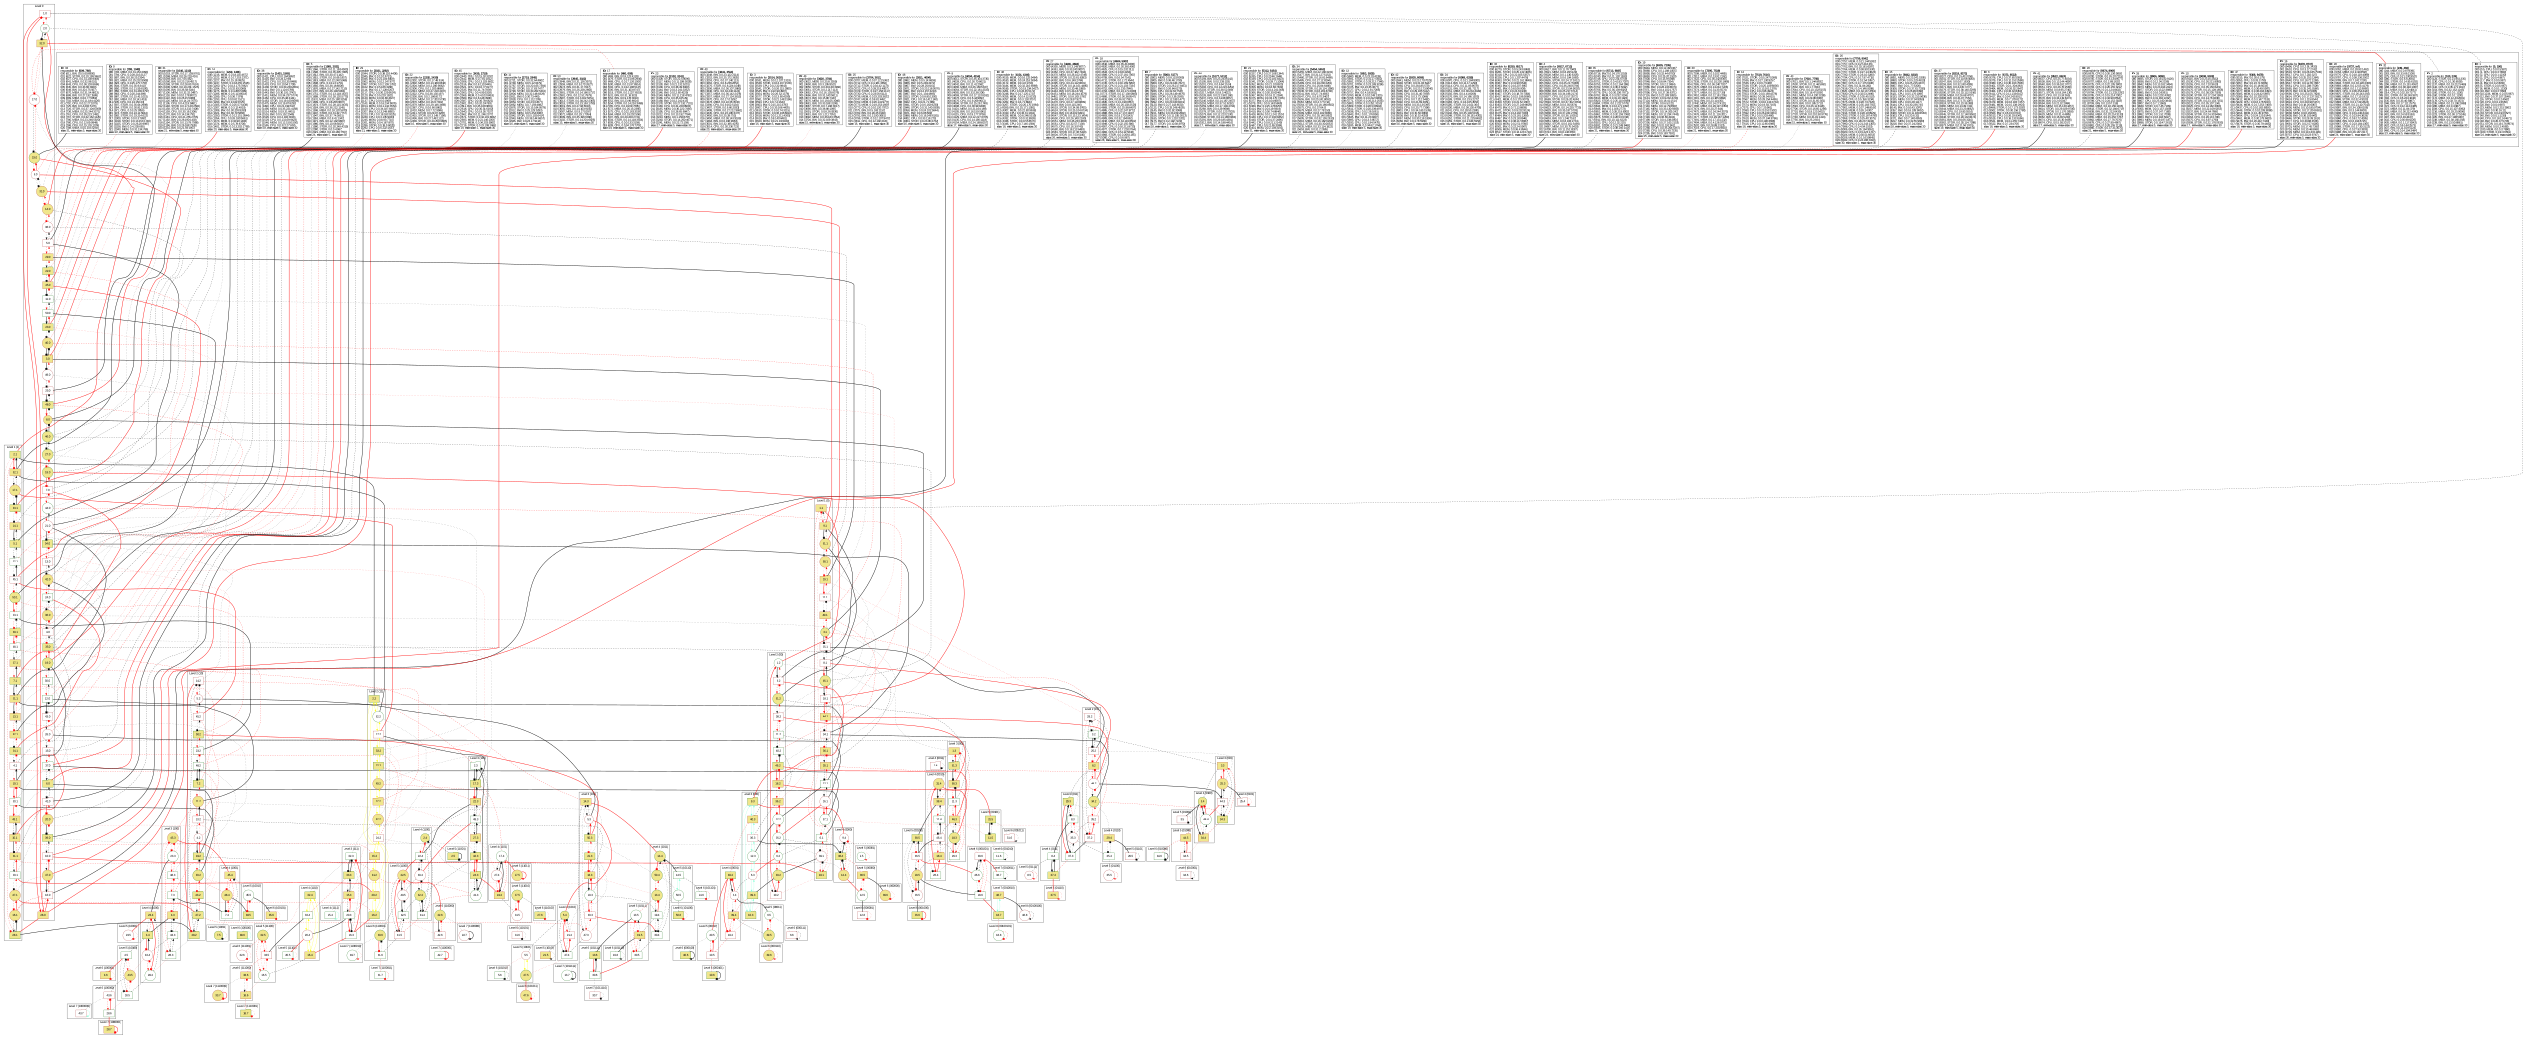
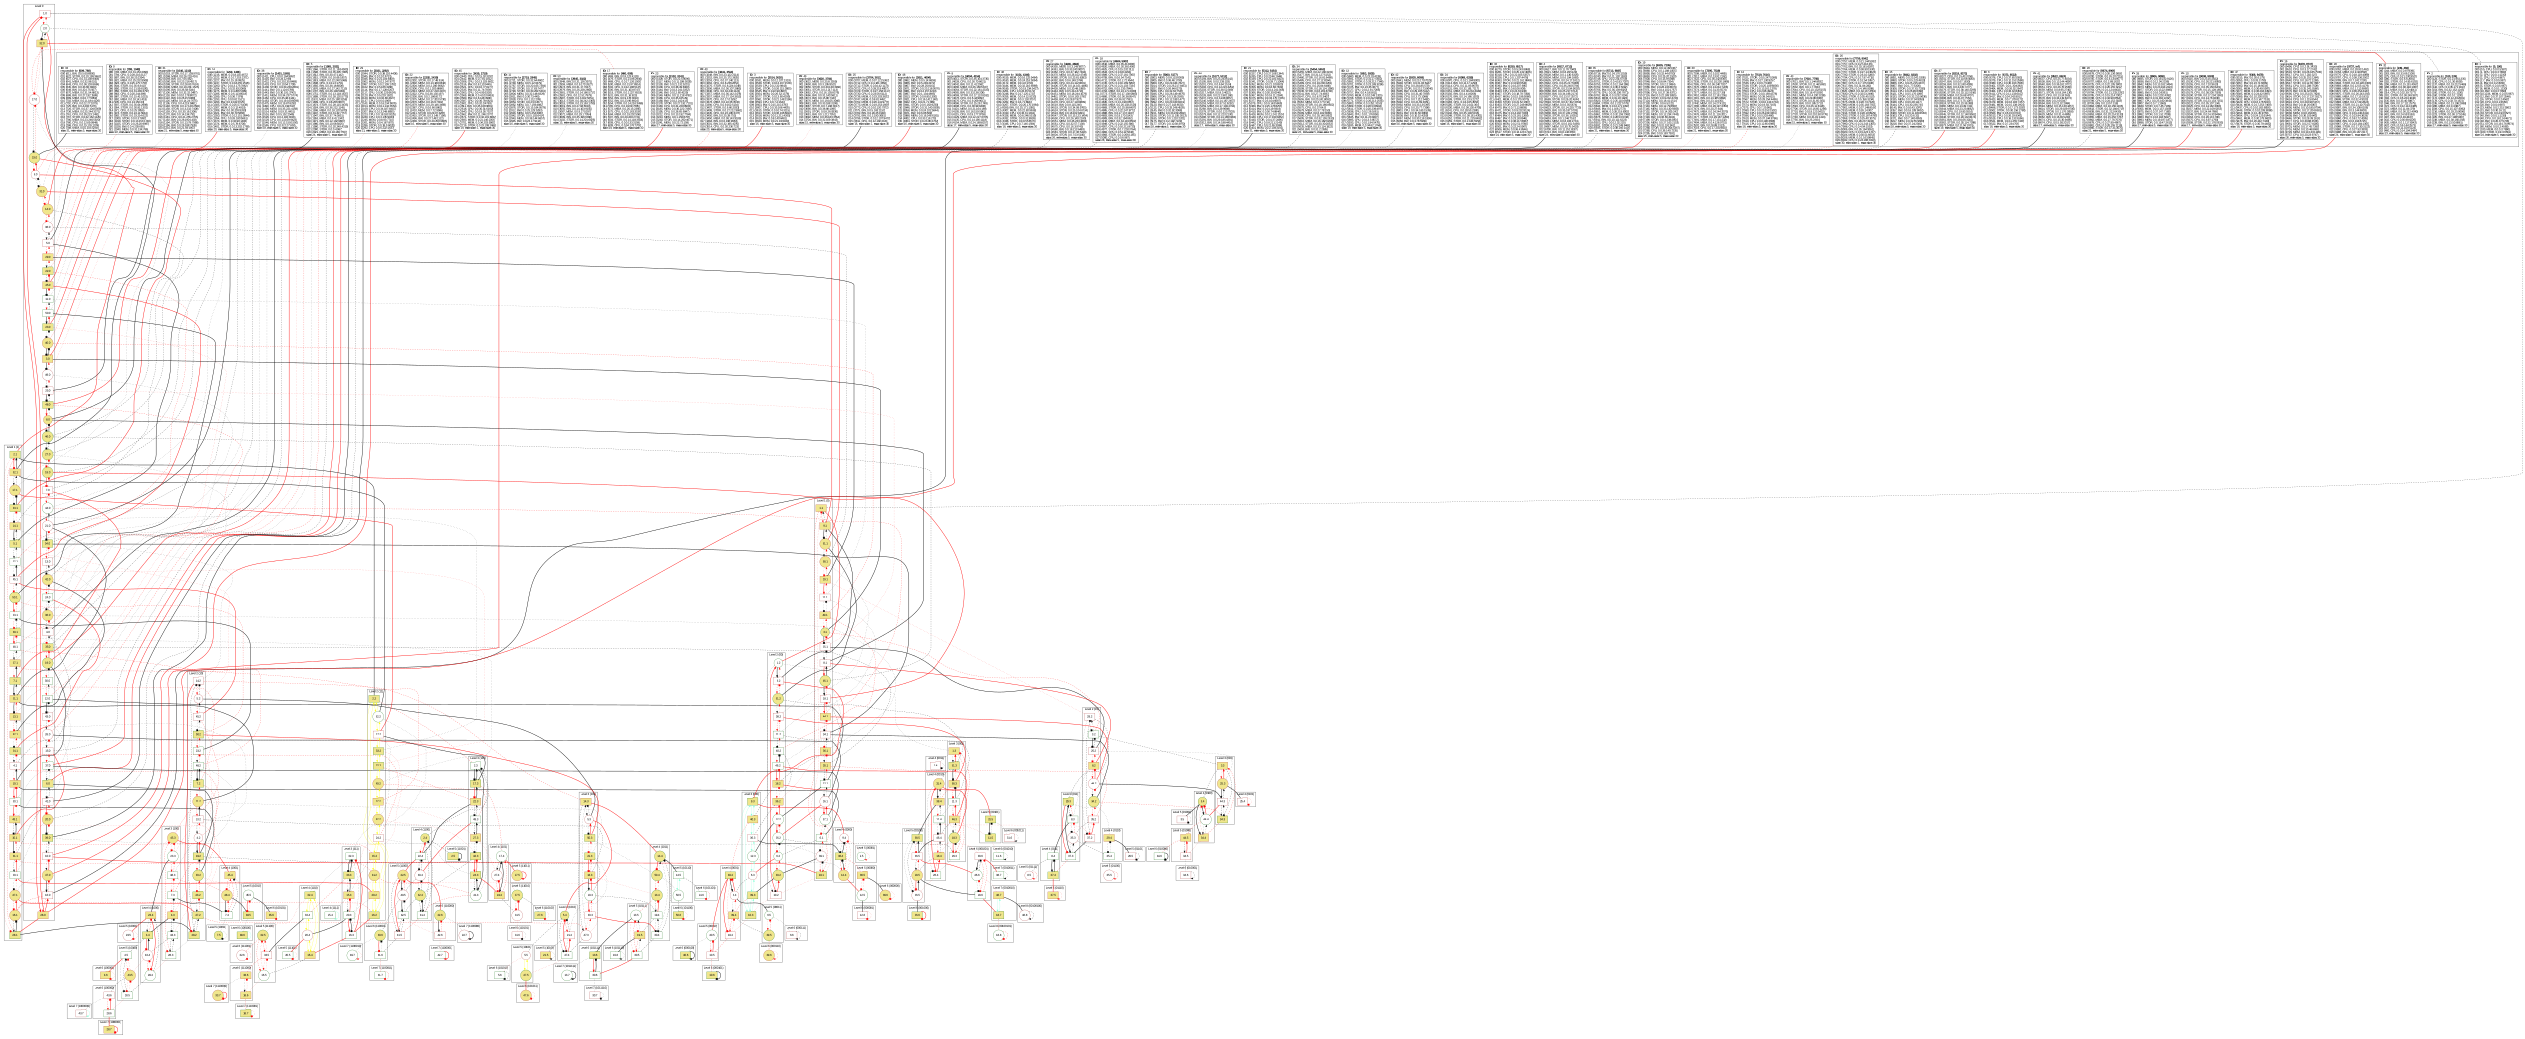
node "46.2": fillcolor khaki -> white
